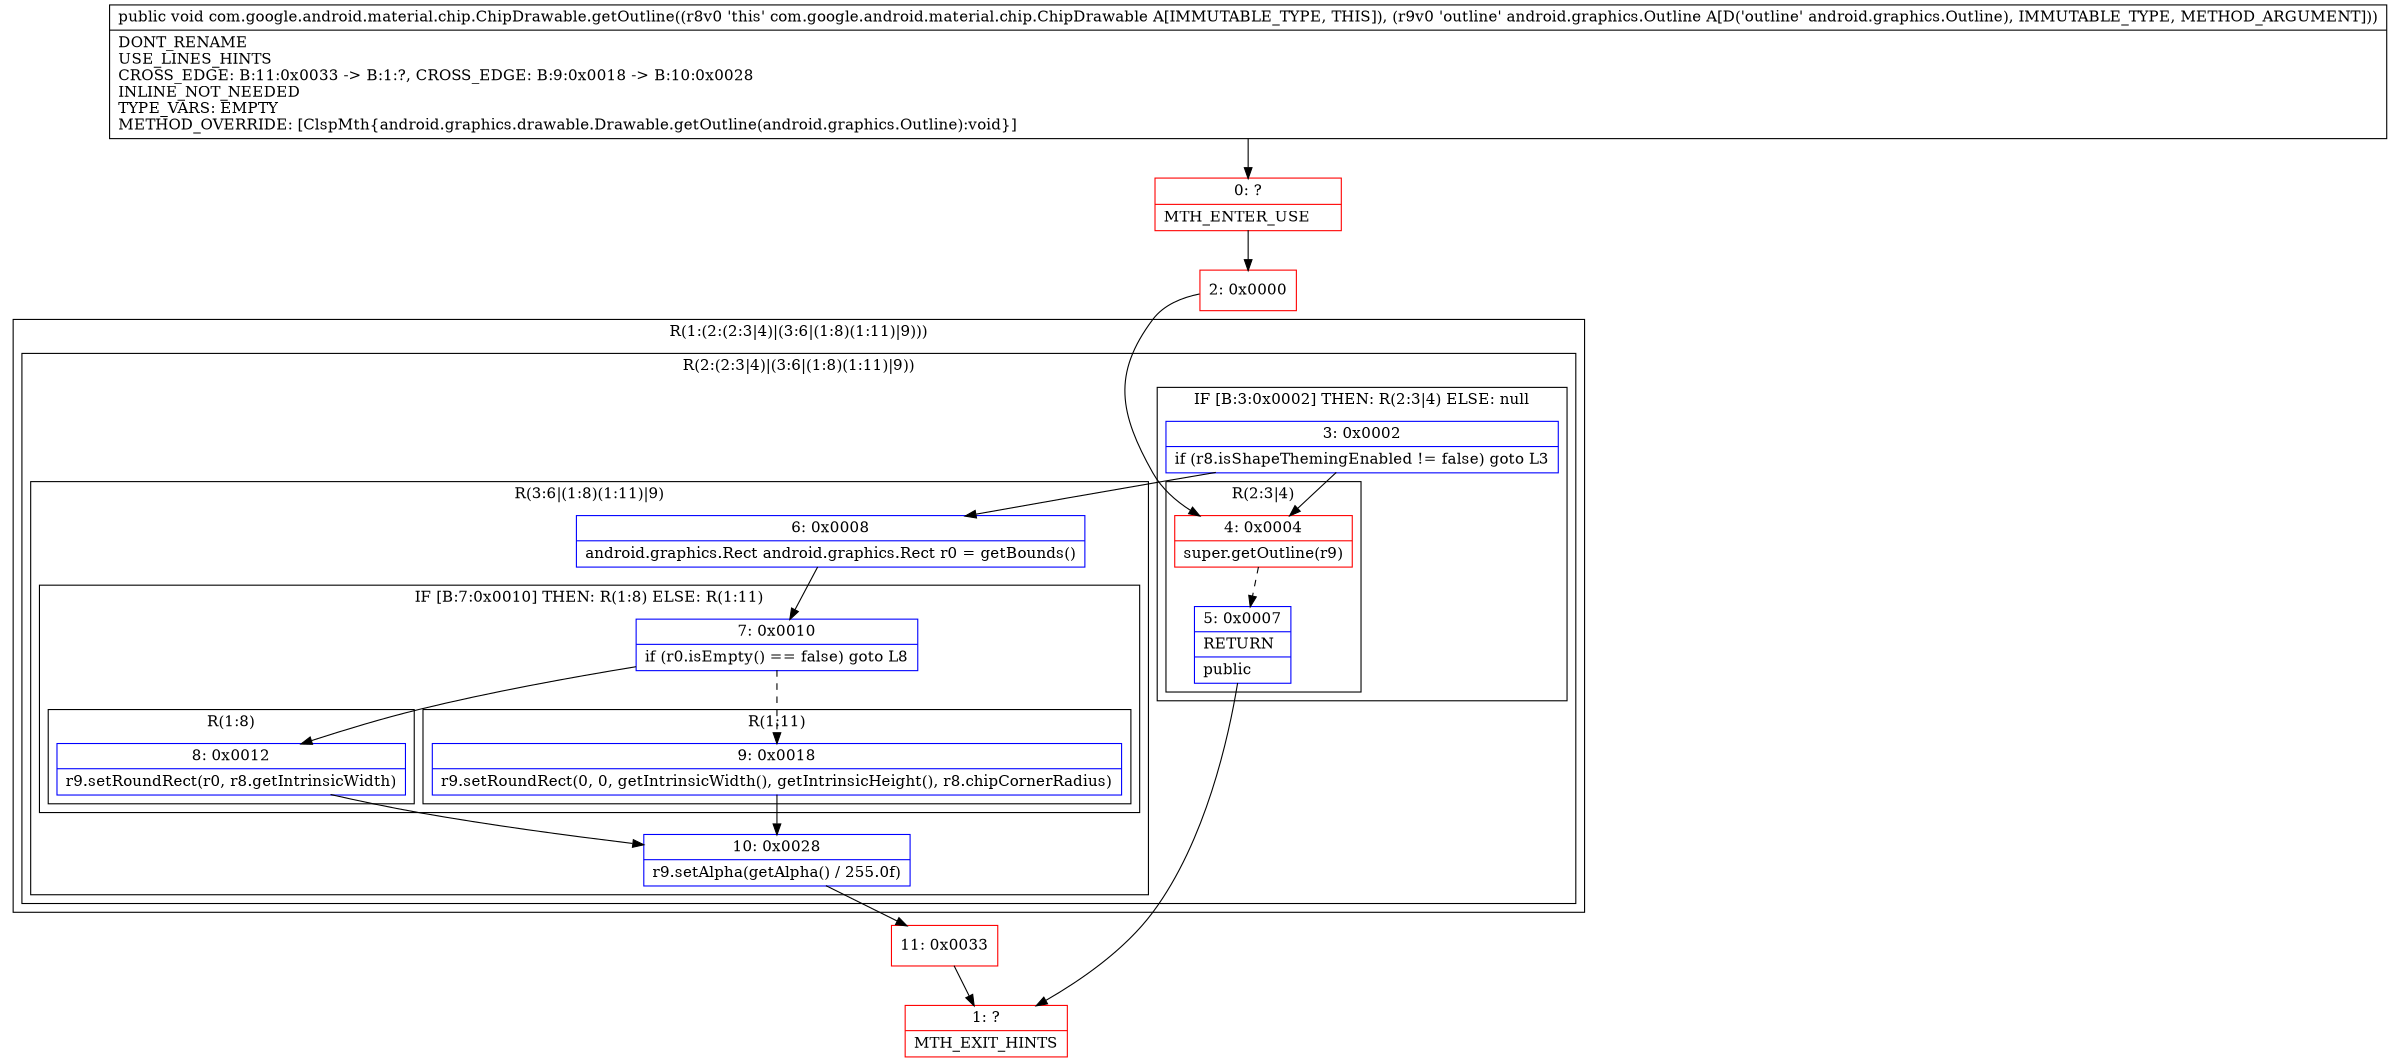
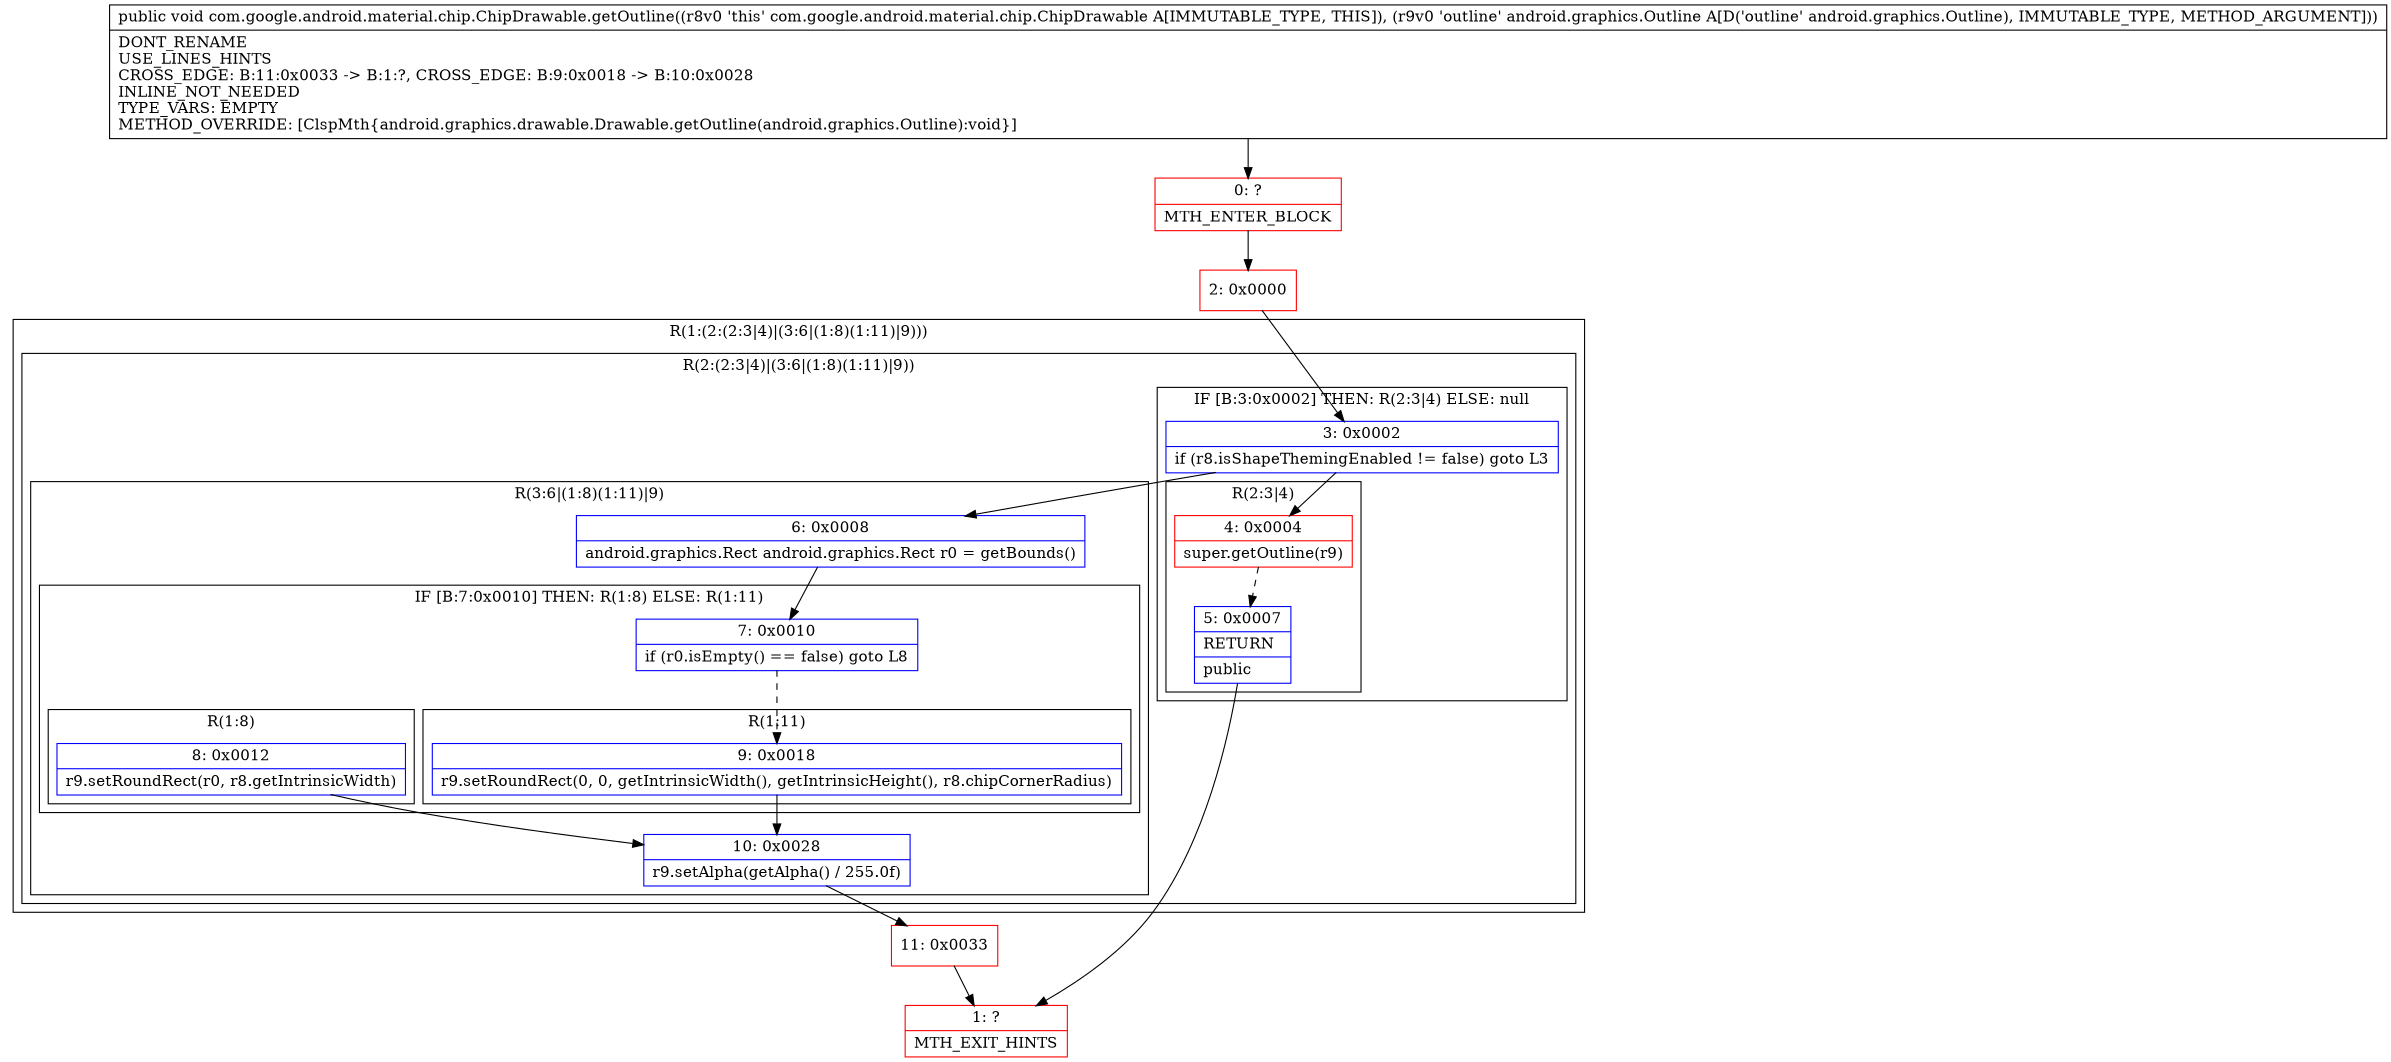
node "0: ?": text "MTH_ENTER_USE" -> "MTH_ENTER_BLOCK"
edge "2: 0x0000" -> "4: 0x0004": now "2: 0x0000" -> "3: 0x0002"
edge "7: 0x0010" -> "8: 0x0012": removed
